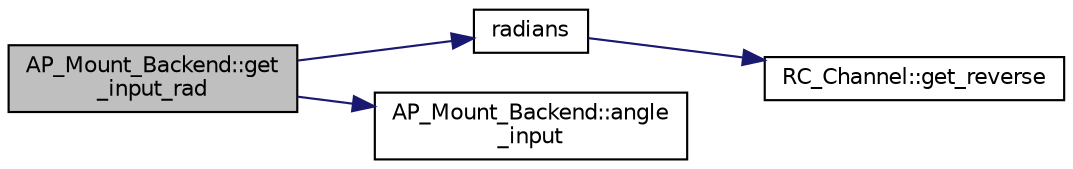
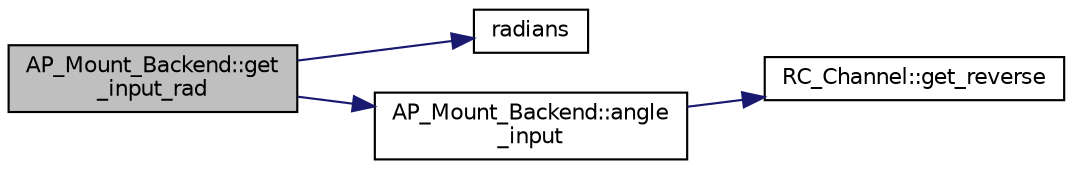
edge "radians" -> "RC_Channel::get_reverse": now "AP_Mount_Backend::angle _input" -> "RC_Channel::get_reverse"
